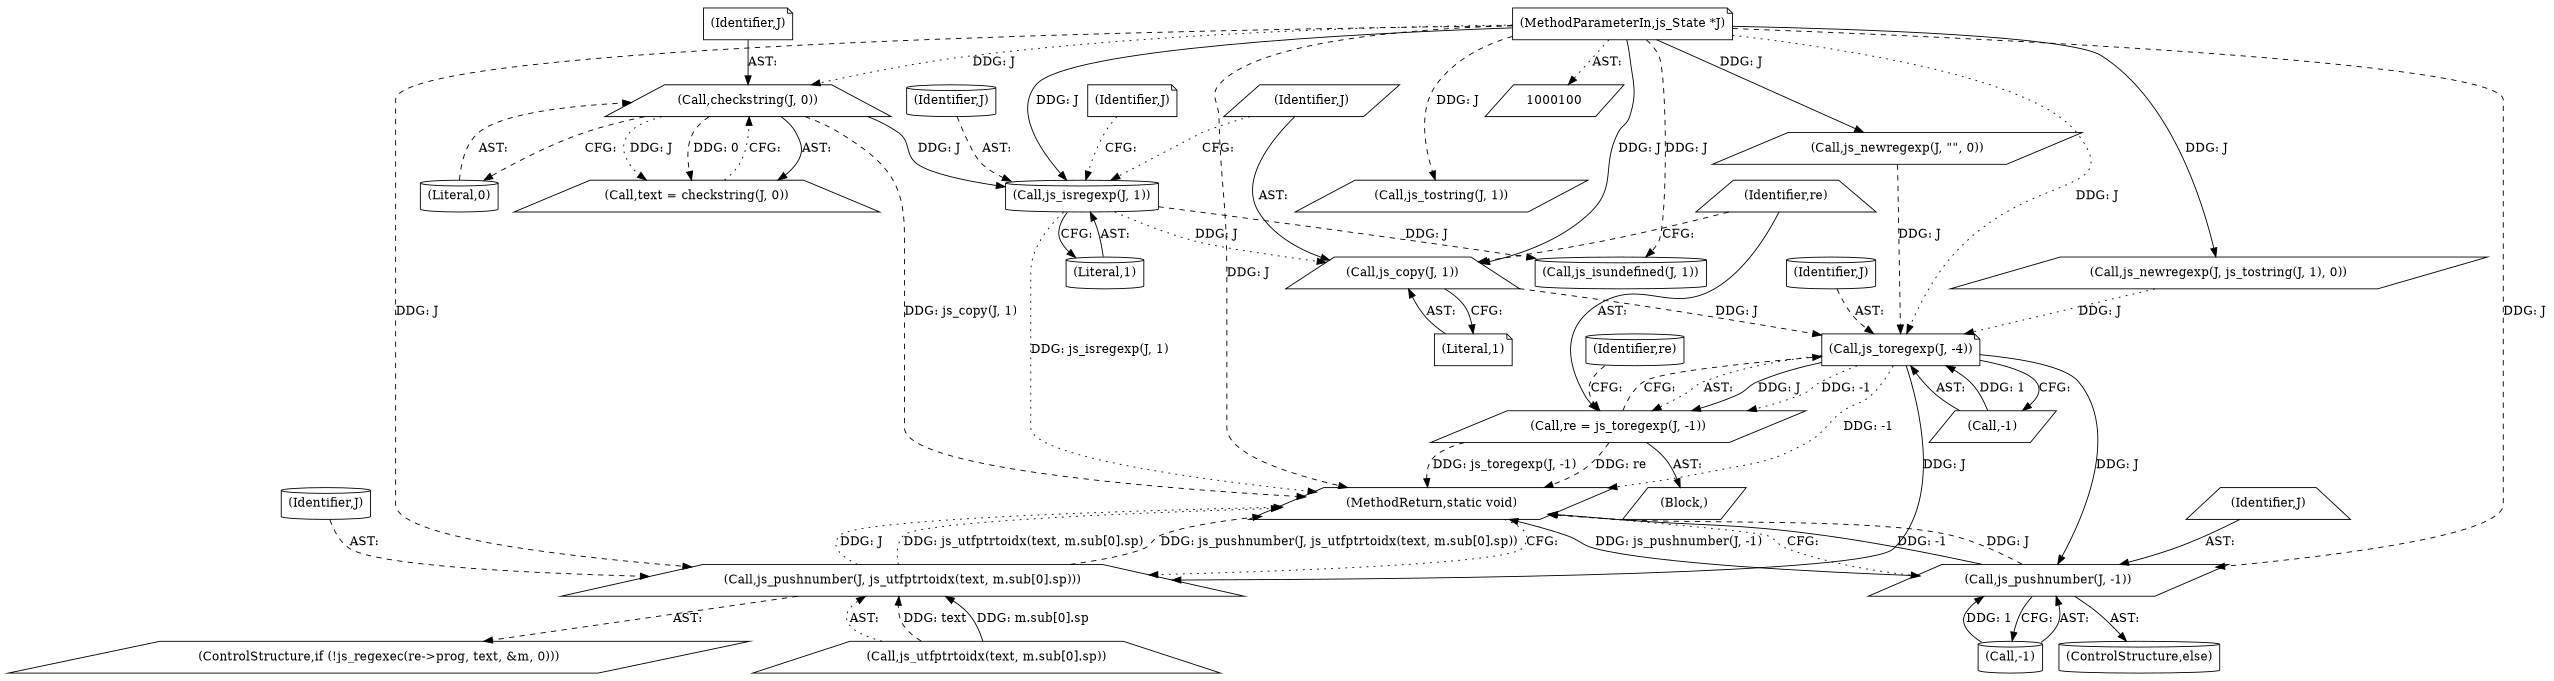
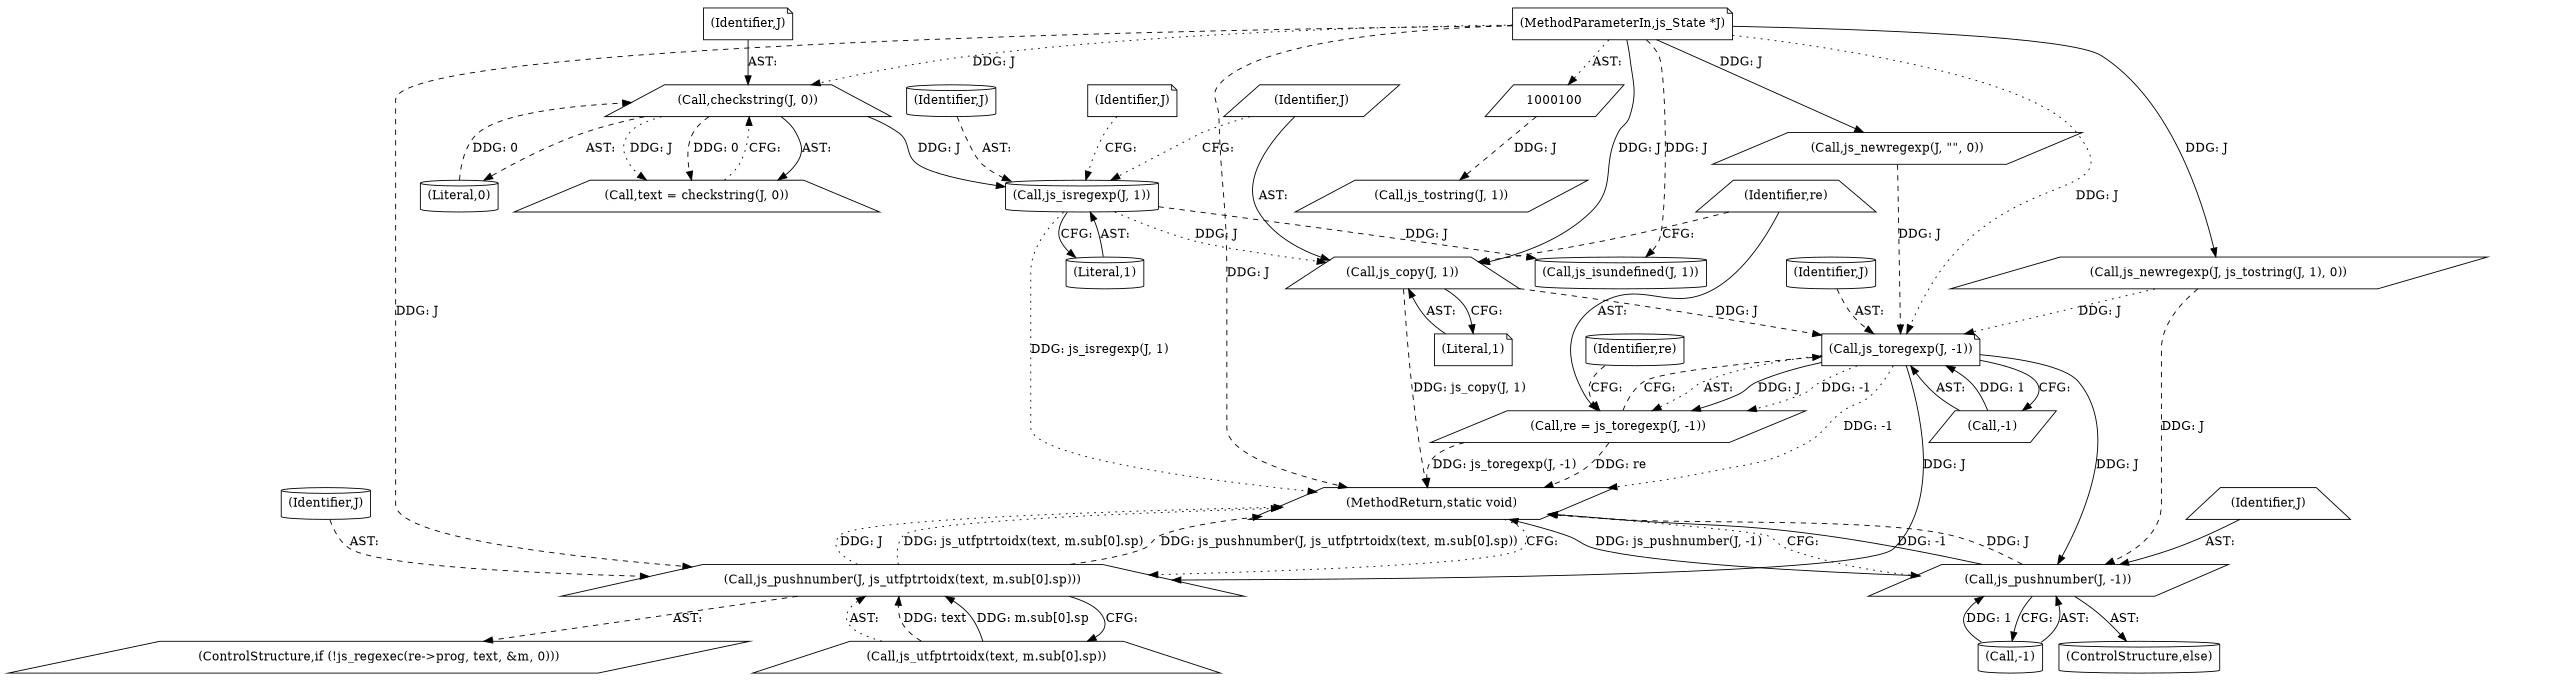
edge "(MethodParameterIn,js_State *J)" -> "(Call,js_isregexp(J, 1))": removed, label "DDG: J"
edge "(MethodParameterIn,js_State *J)" -> "(Call,js_pushnumber(J, -1))": now "(Call,js_newregexp(J, js_tostring(J, 1), 0))" -> "(Call,js_pushnumber(J, -1))"
edge "(MethodParameterIn,js_State *J)" -> "(Call,js_tostring(J, 1))": now "1000100" -> "(Call,js_tostring(J, 1))"
edge "(Literal,0)" -> "(Call,checkstring(J, 0))": label "AST: " -> "DDG: 0"
edge "(Call,checkstring(J, 0))" -> "(Literal,0)": label "CFG: " -> "AST: "
node "(Call,js_toregexp(J, -4))": label "(Call,js_toregexp(J, -4))" -> "(Call,js_toregexp(J, -1))"
edge "(Call,checkstring(J, 0))" -> "(MethodReturn,static void)": now "(Call,js_copy(J, 1))" -> "(MethodReturn,static void)"
node "(Block,)": removed
edge "(Call,js_pushnumber(J, js_utfptrtoidx(text, m.sub[0].sp)))" -> "(Call,js_utfptrtoidx(text, m.sub[0].sp))": added, label "CFG:"
